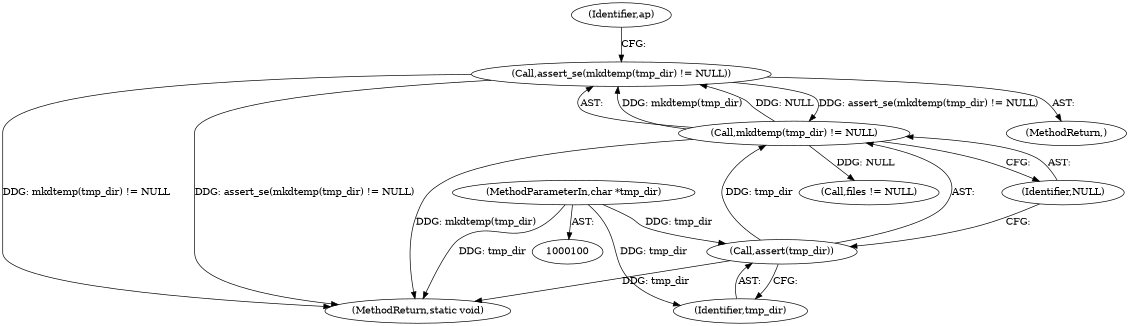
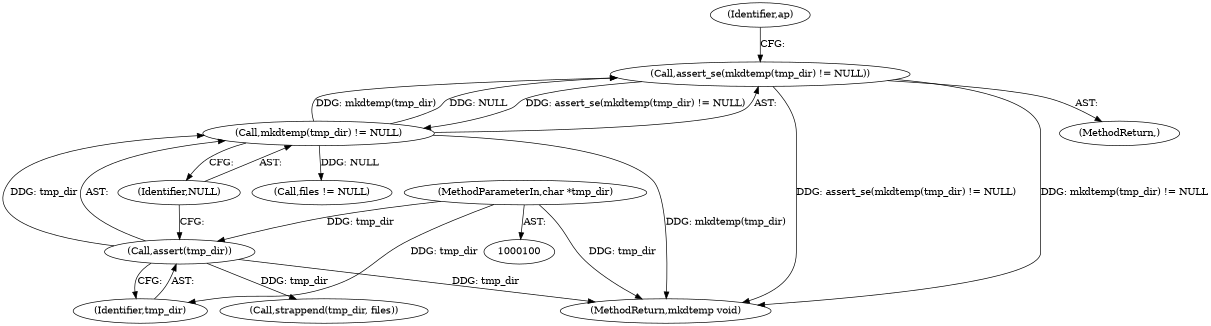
node "(Call,strappend(tmp_dir, files))": added
node "(MethodReturn,static void)": label "(MethodReturn,static void)" -> "(MethodReturn,mkdtemp void)"
